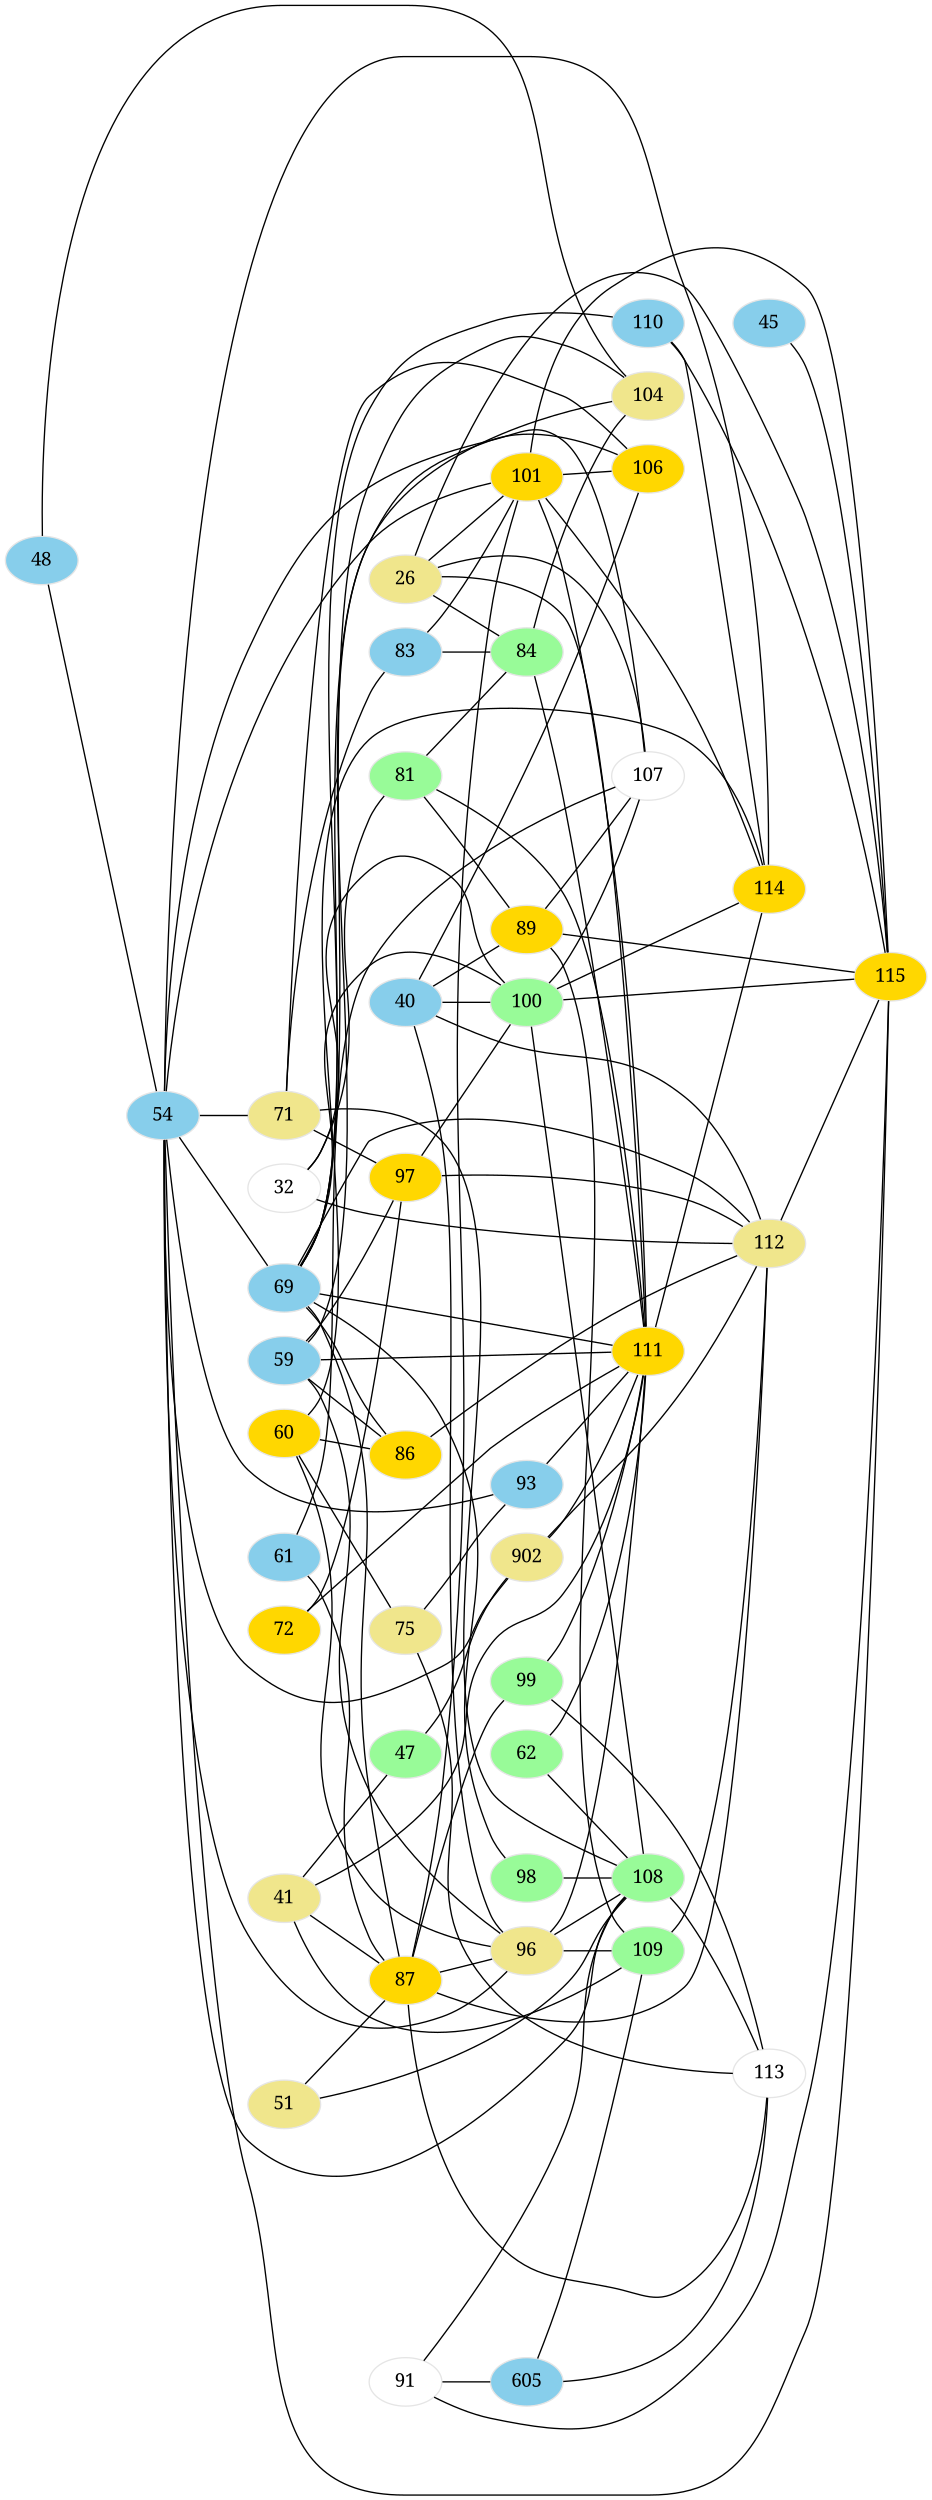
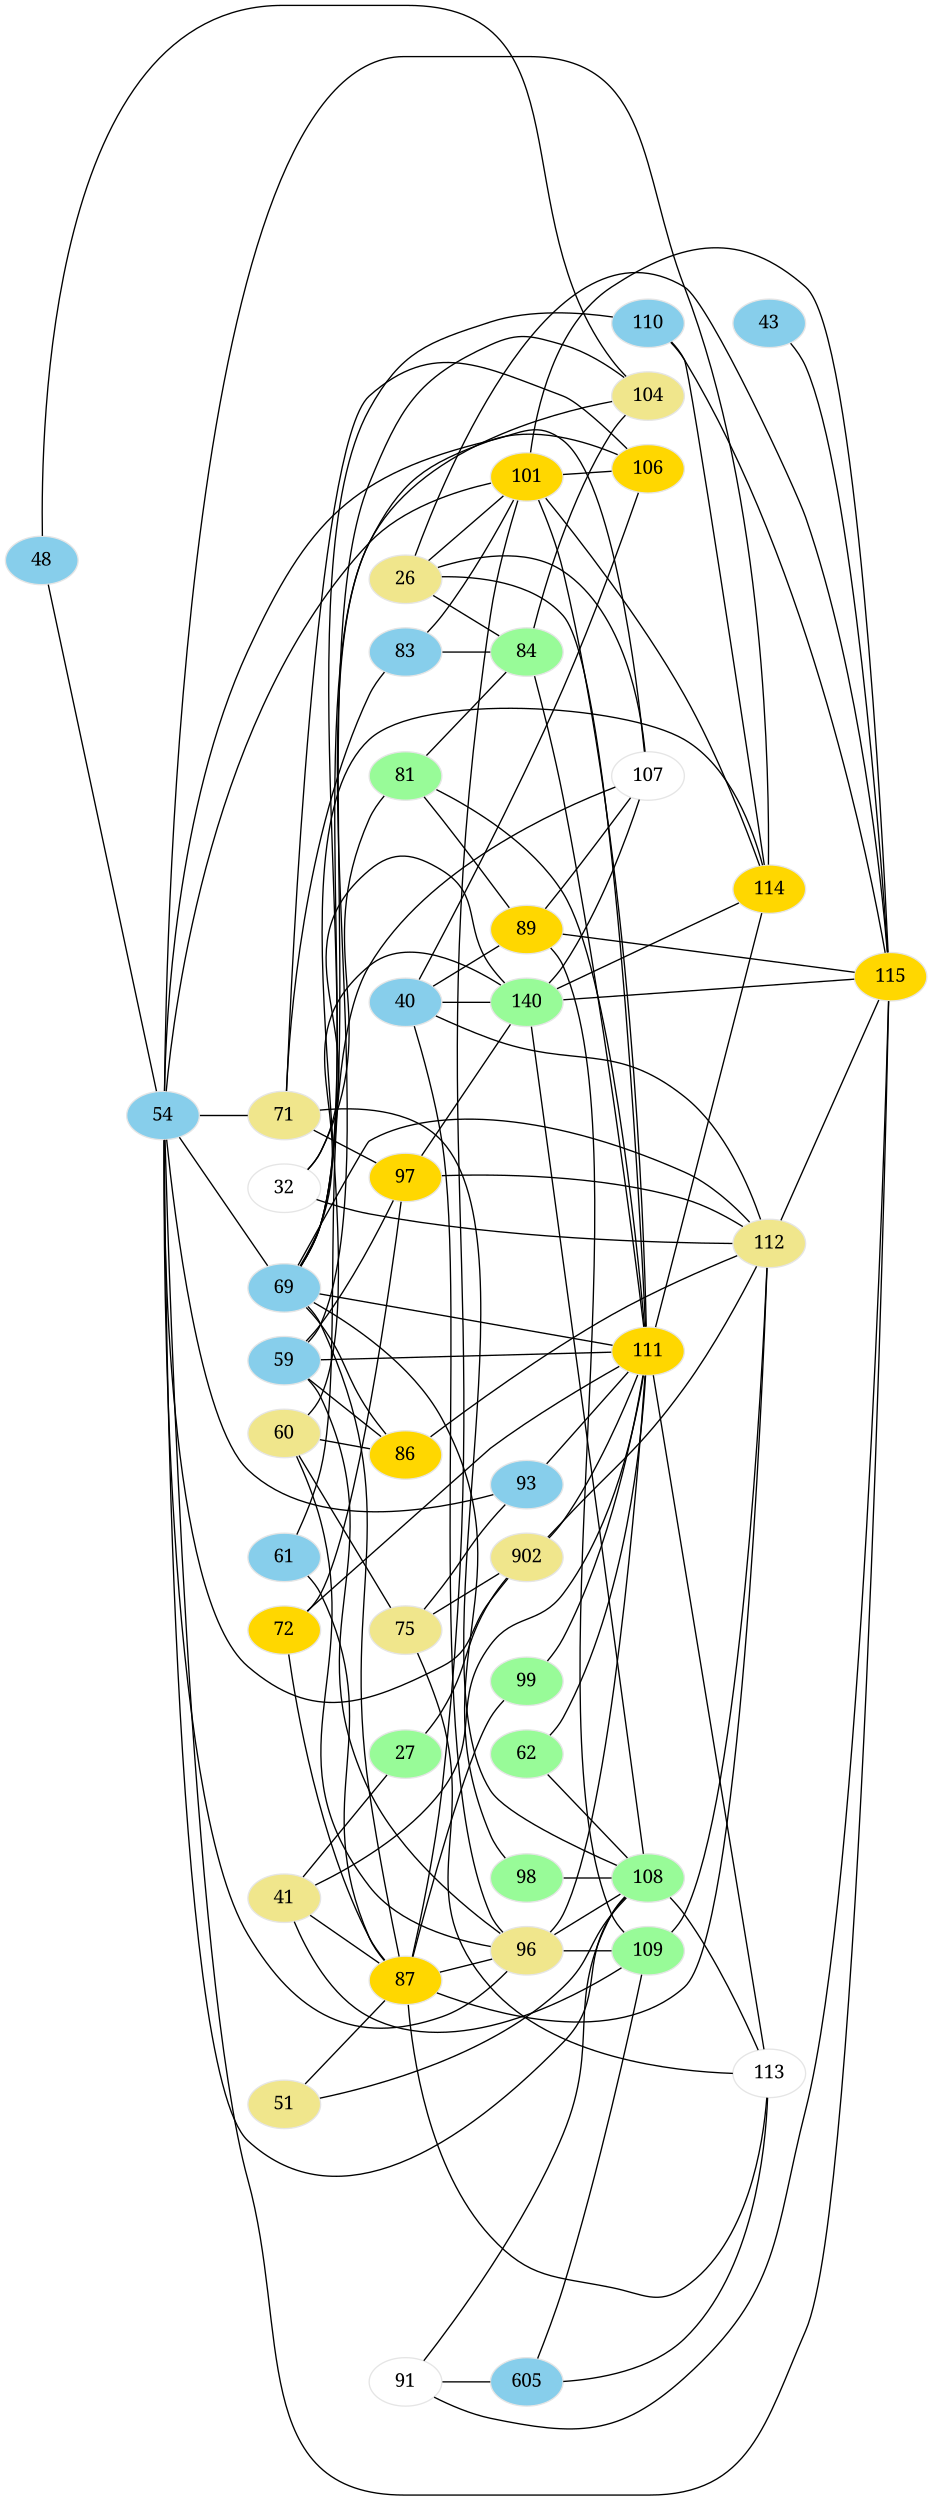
node "45": label "45" -> "43"
node "100": label "100" -> "140"
node "60": fillcolor gold -> khaki
edge "902" -- "75": added
node "47": label "47" -> "27"
edge "72" -- "87": added
edge "99" -- "113": now "111" -- "113"
